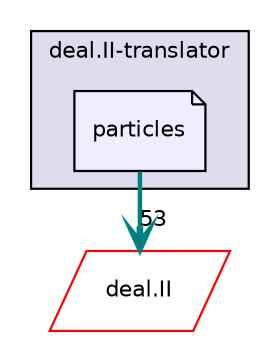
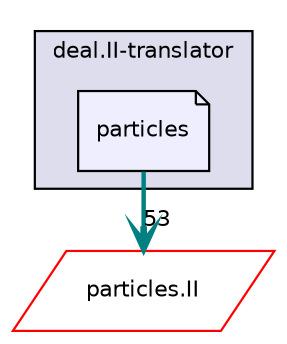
node "deal.II": label "deal.II" -> "particles.II"
